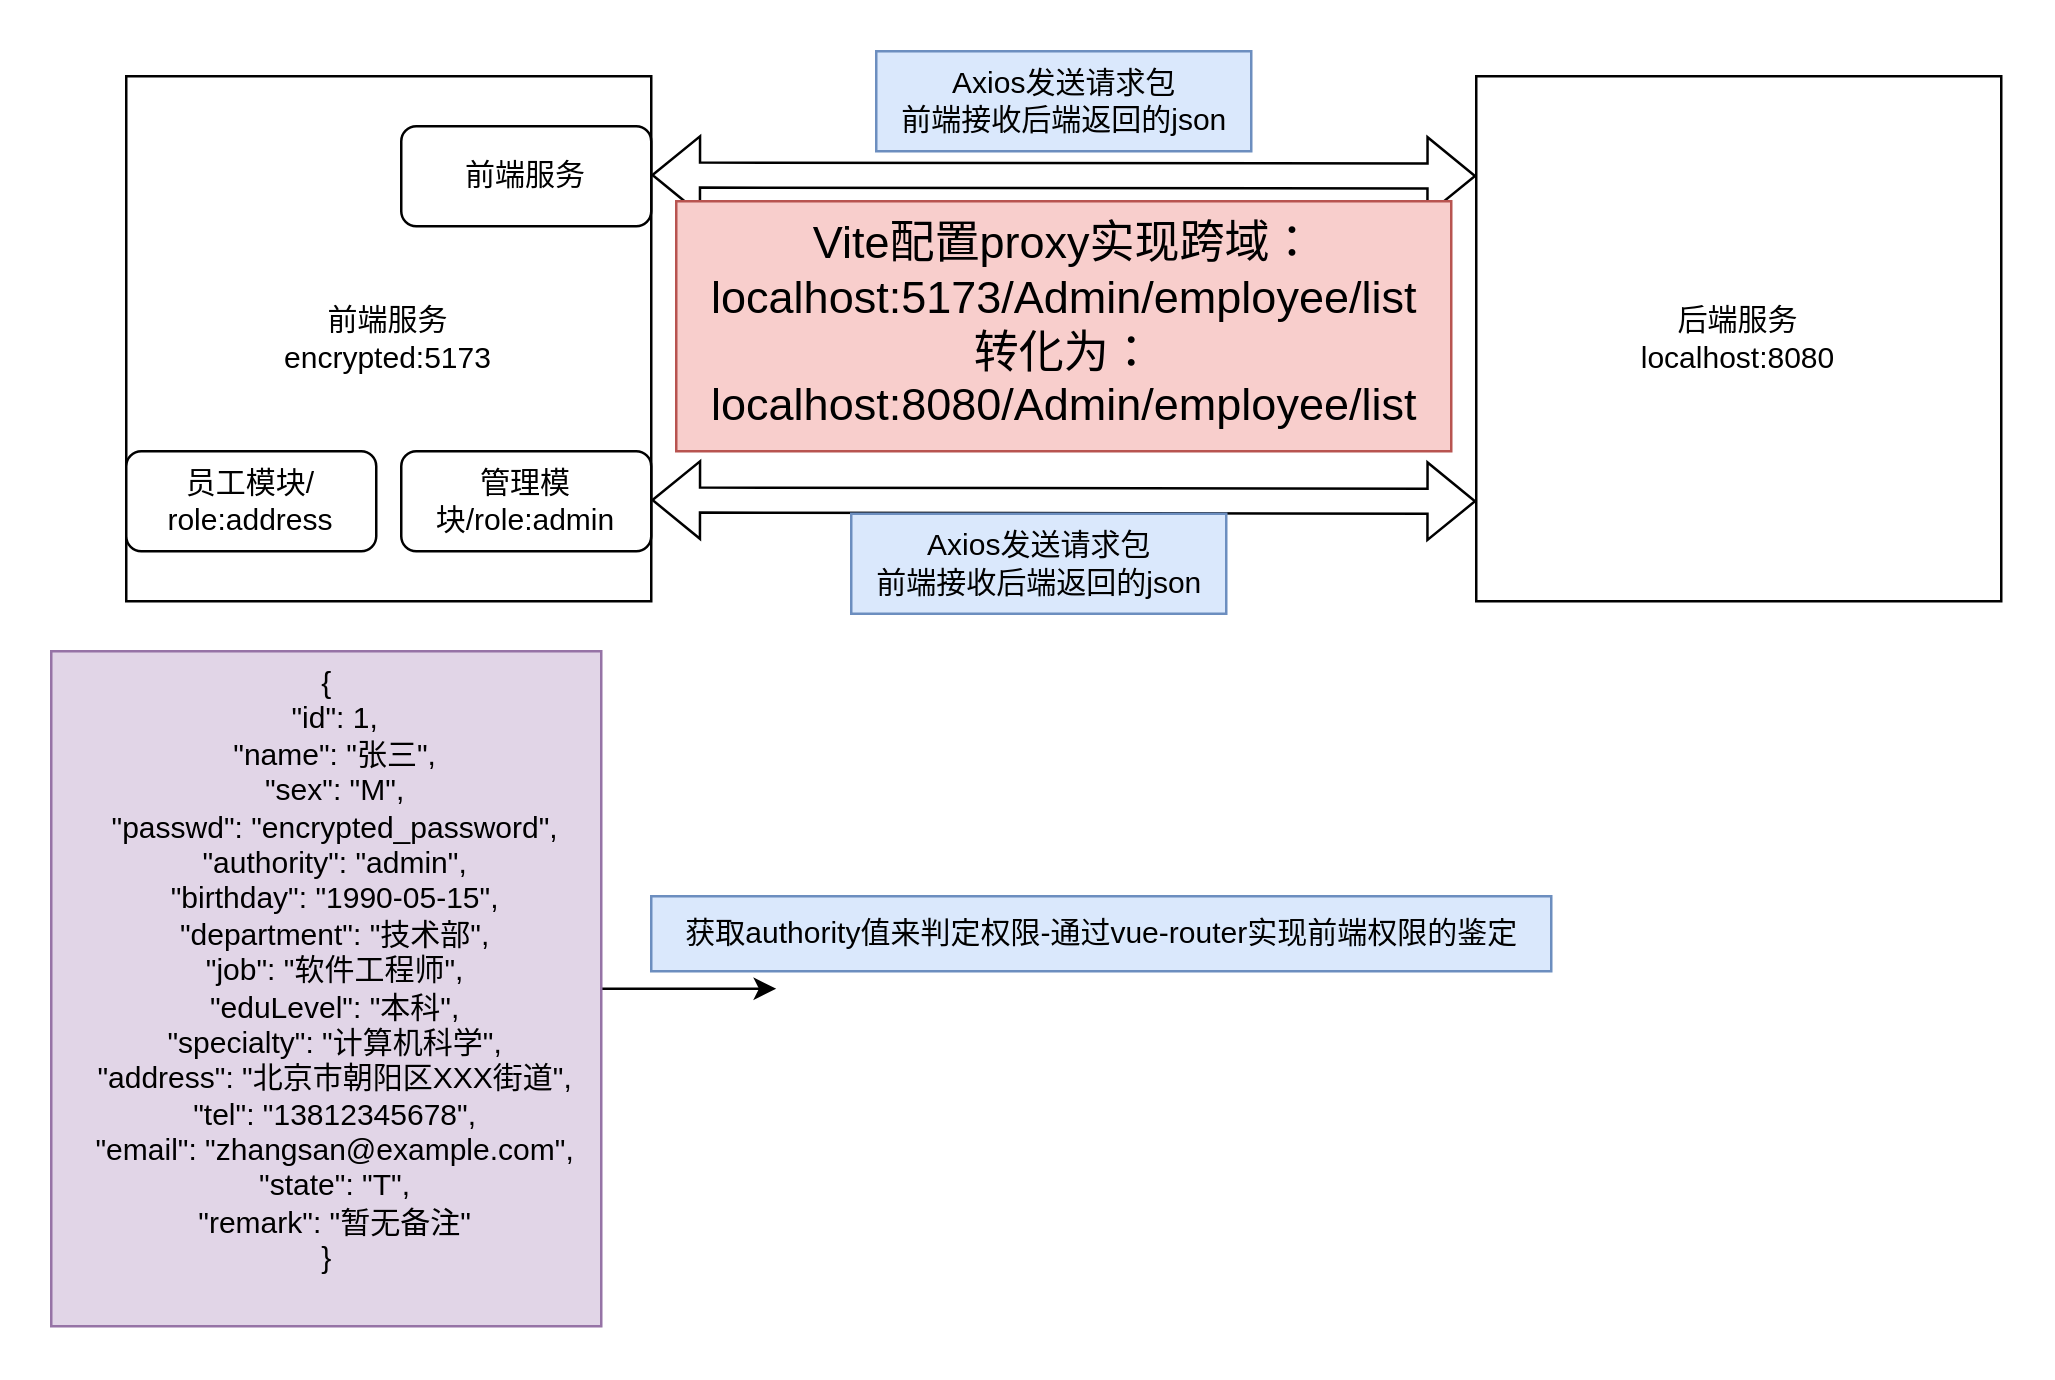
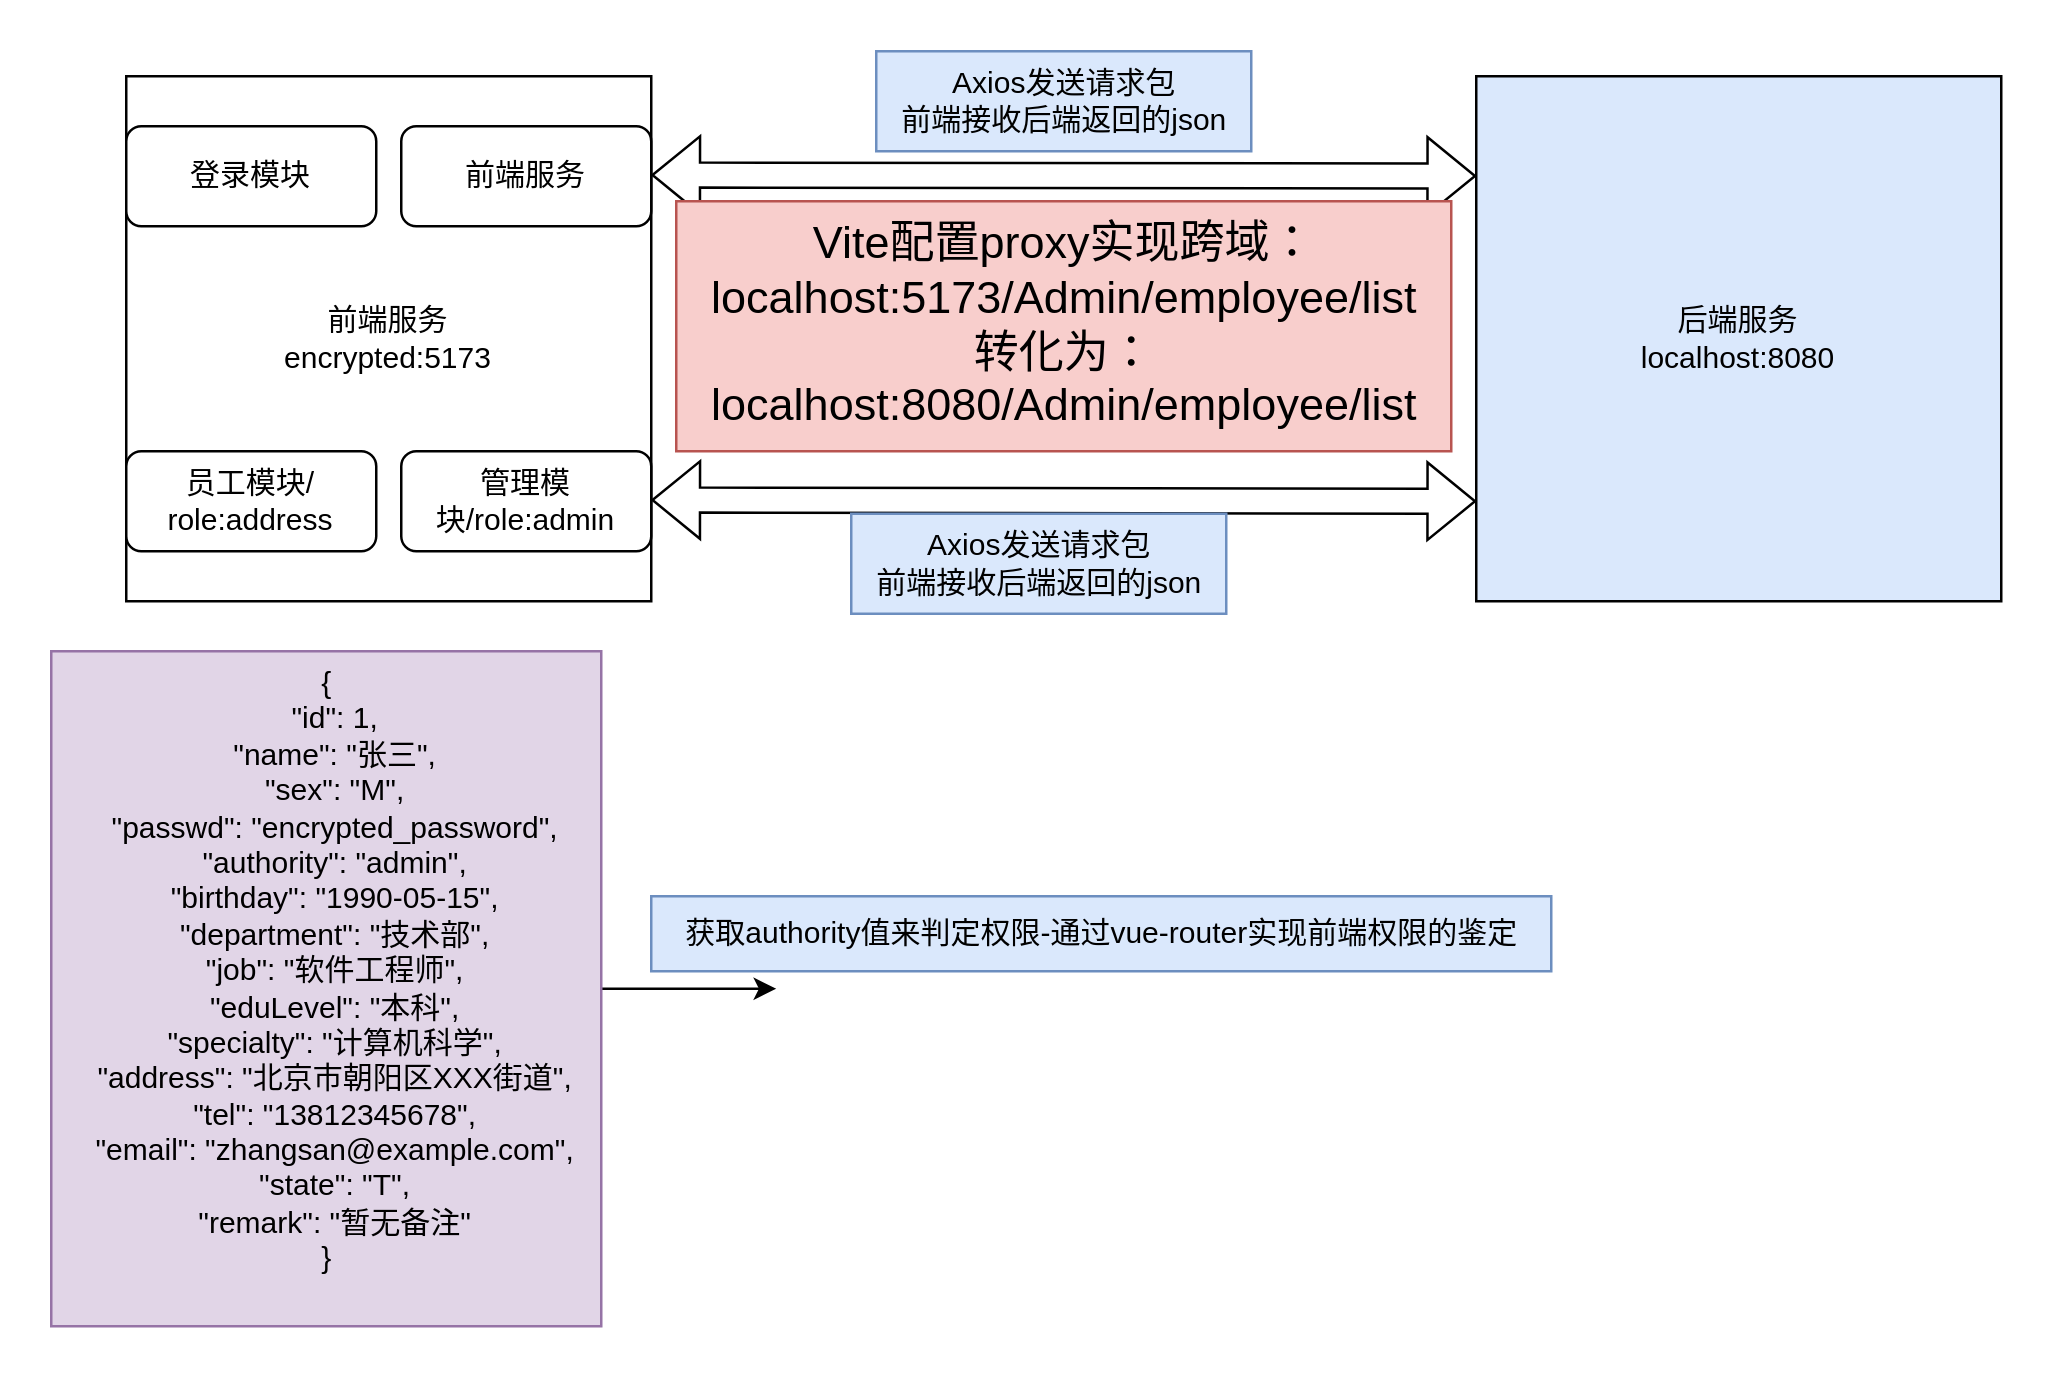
node "登录模块": added
node "后端服务 localhost:8080": fillcolor #ffffff -> #dae8fc
